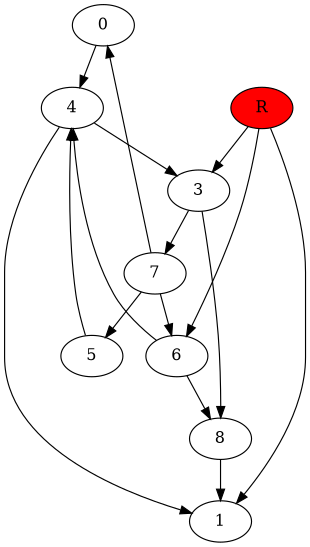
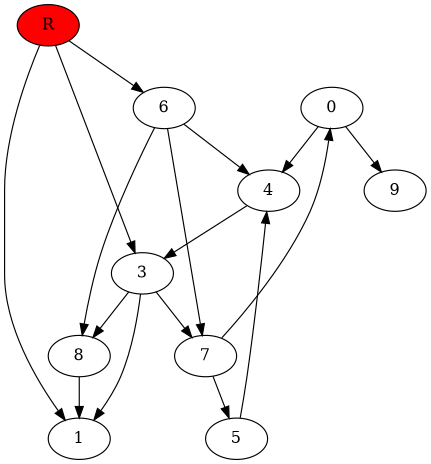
node "9": added
edge "7" -> "6": reversed
edge "4" -> "1": now "3" -> "1"
